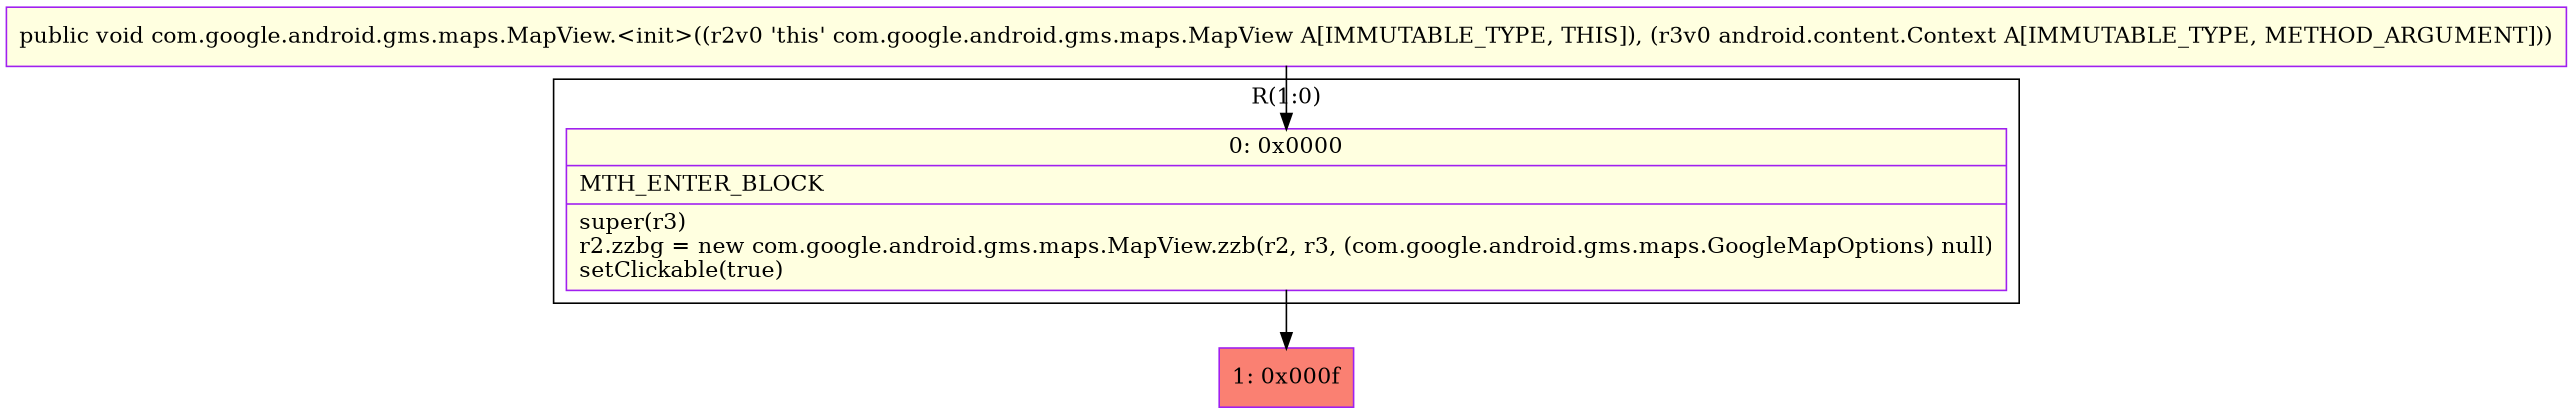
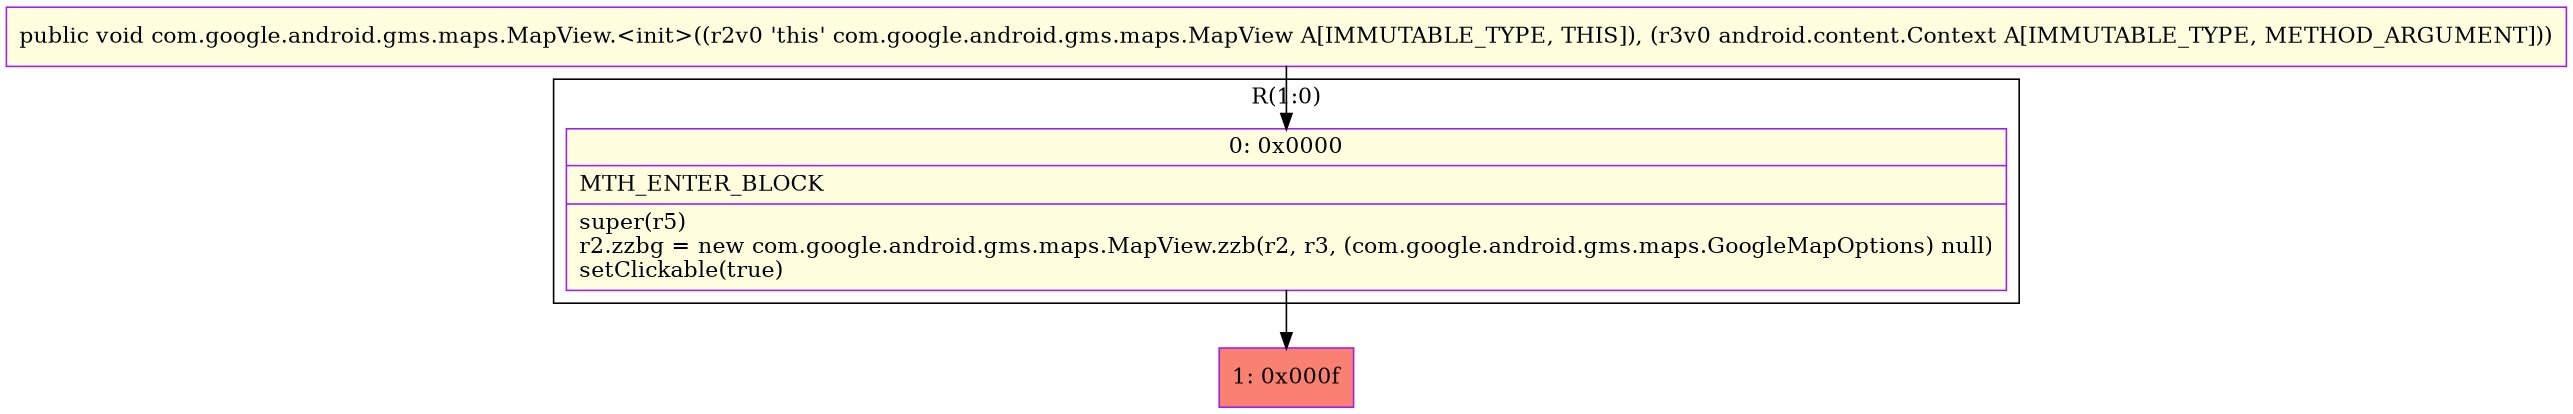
node "0: 0x0000": text "super(r3)" -> "super(r5)"
